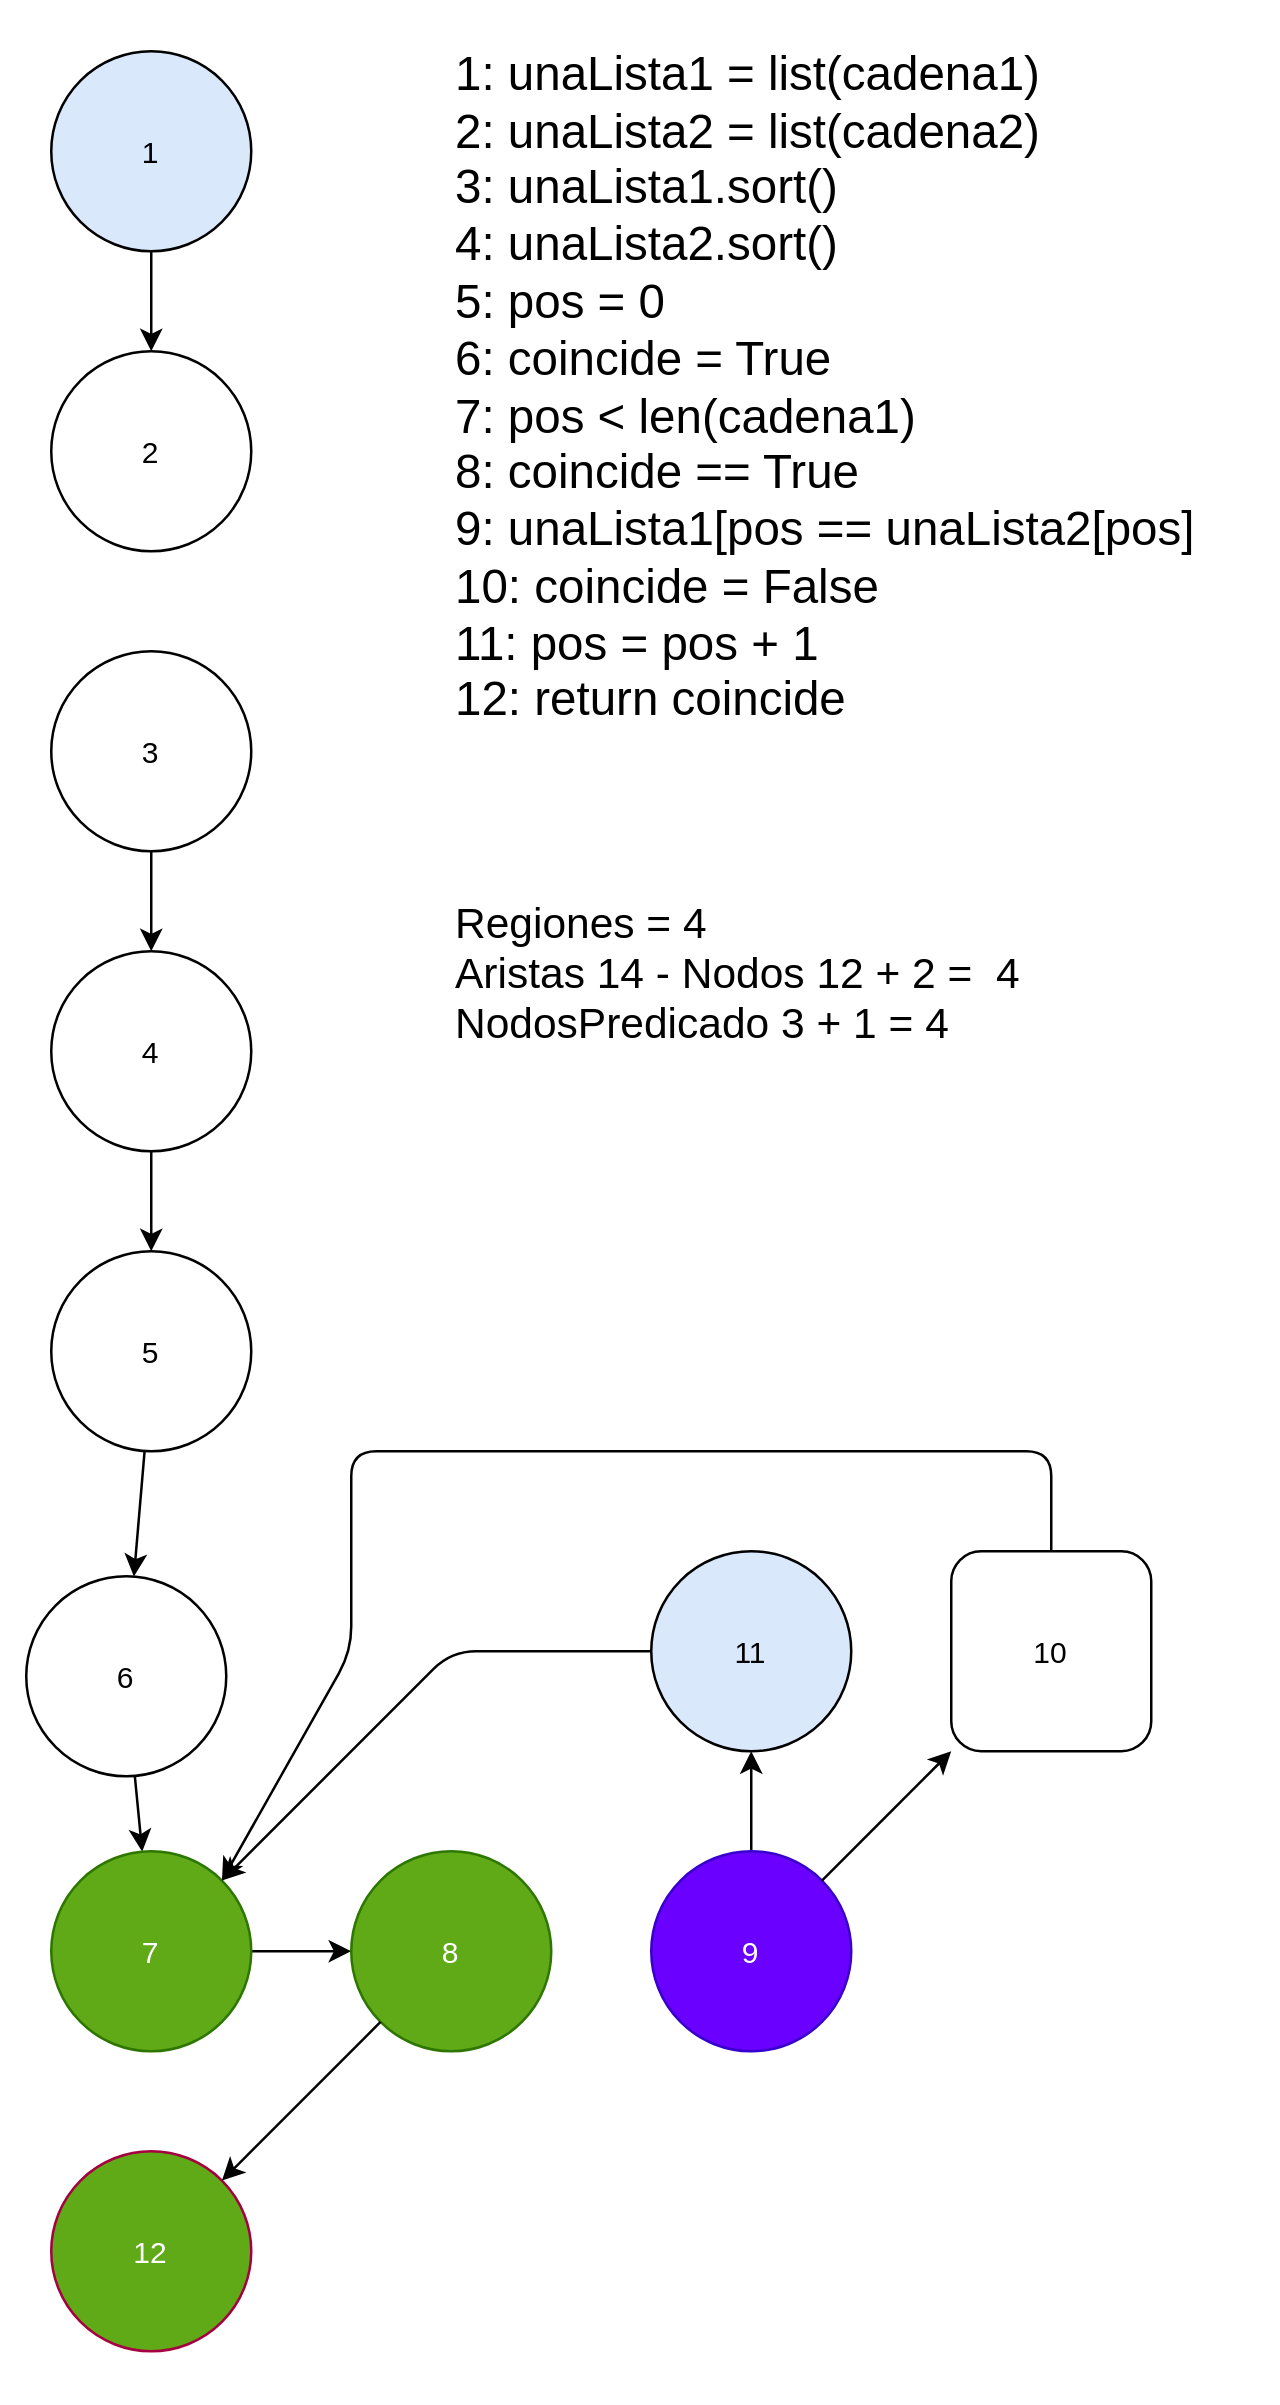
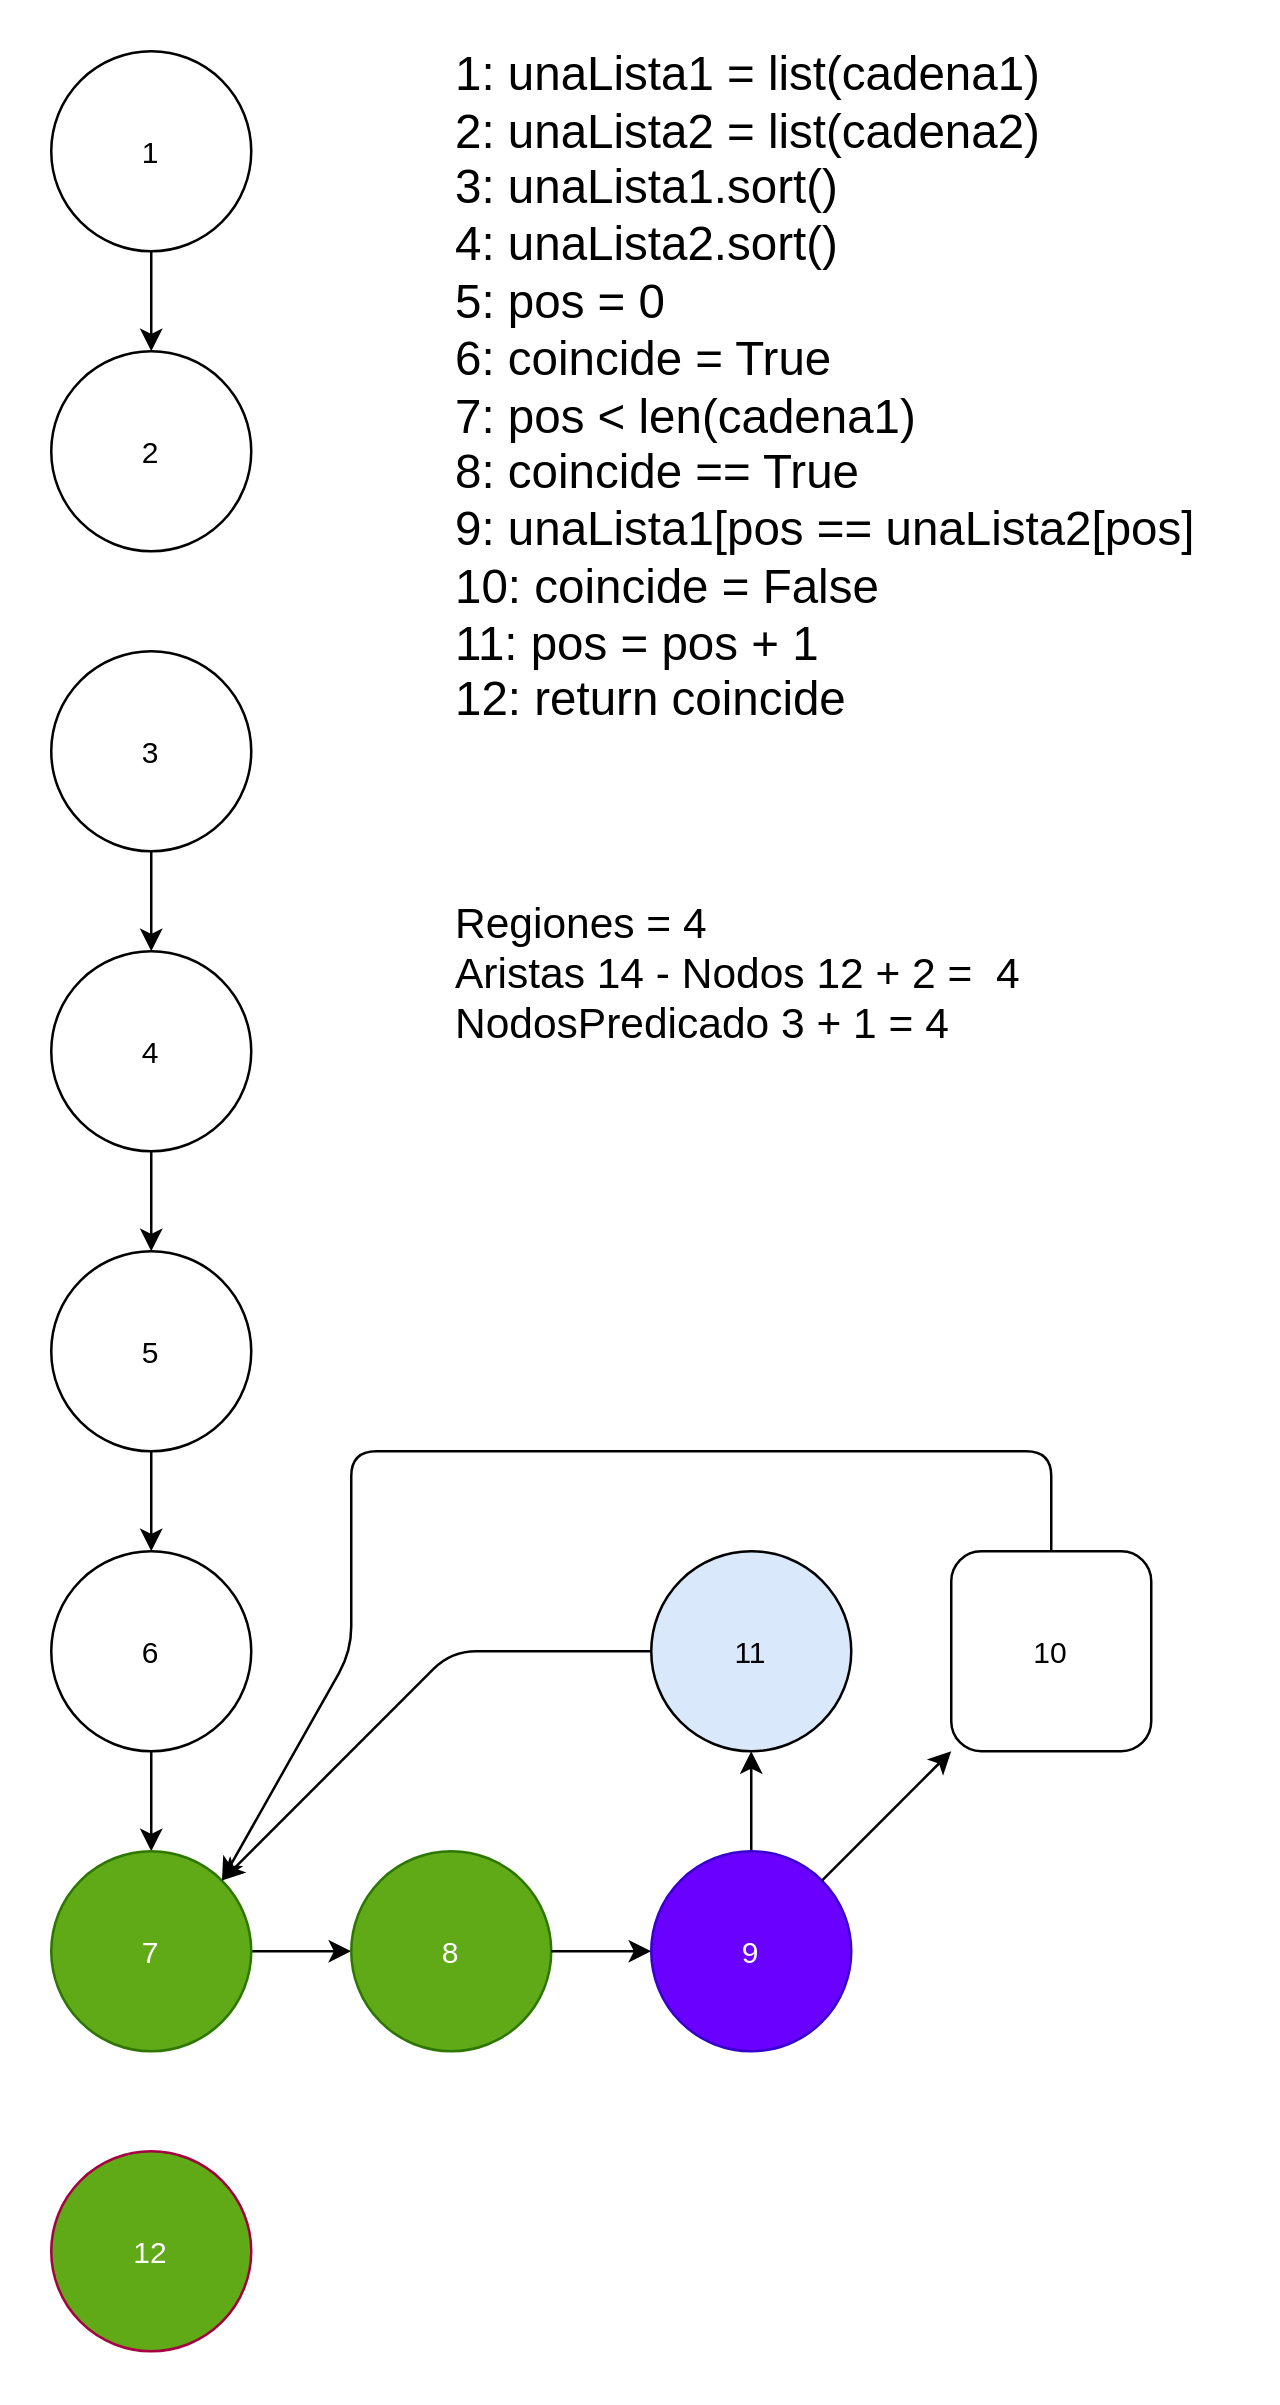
node "1": fillcolor #dae8fc -> #ffffff
node "6": moved (126, 1676) -> (151, 1651)
edge "8" -> "12": now "8" -> "9"
